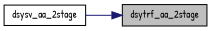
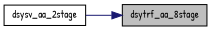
node "dsytrf_aa_2stage": label "dsytrf_aa_2stage" -> "dsytrf_aa_8stage"
